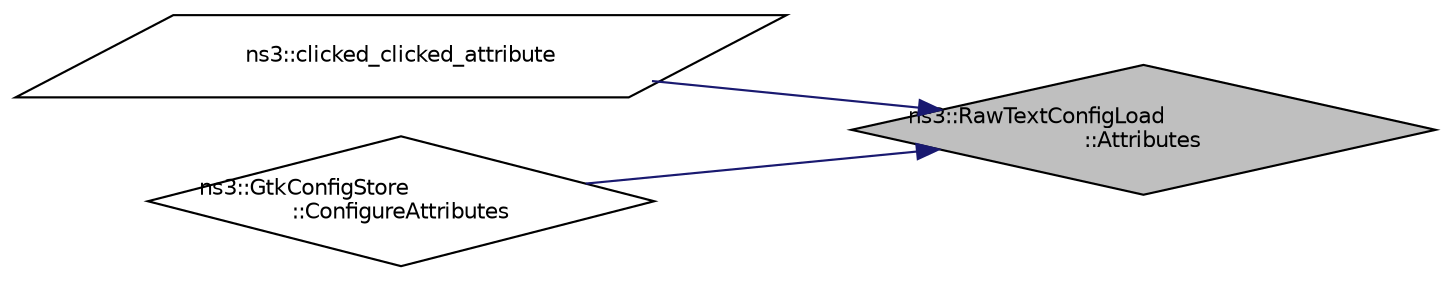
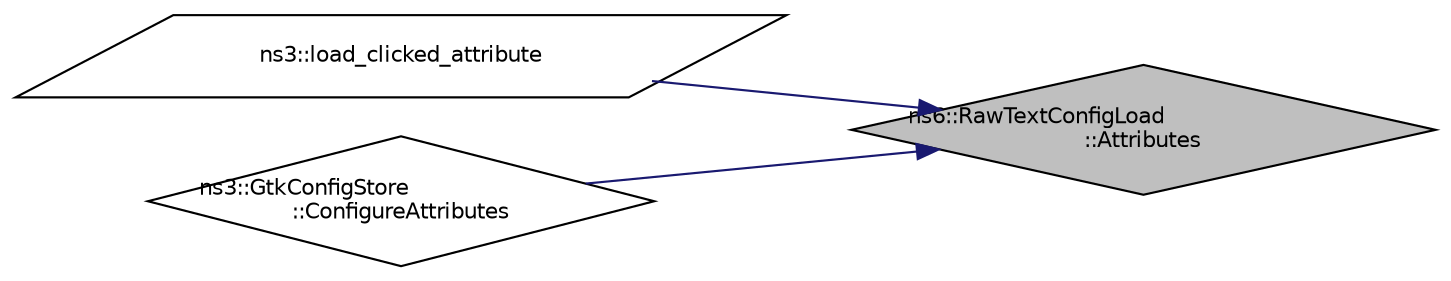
node "ns3::clicked_clicked_attribute": label "ns3::clicked_clicked_attribute" -> "ns3::load_clicked_attribute"
node "ns3::RawTextConfigLoad ::Attributes": label "ns3::RawTextConfigLoad ::Attributes" -> "ns6::RawTextConfigLoad ::Attributes"
